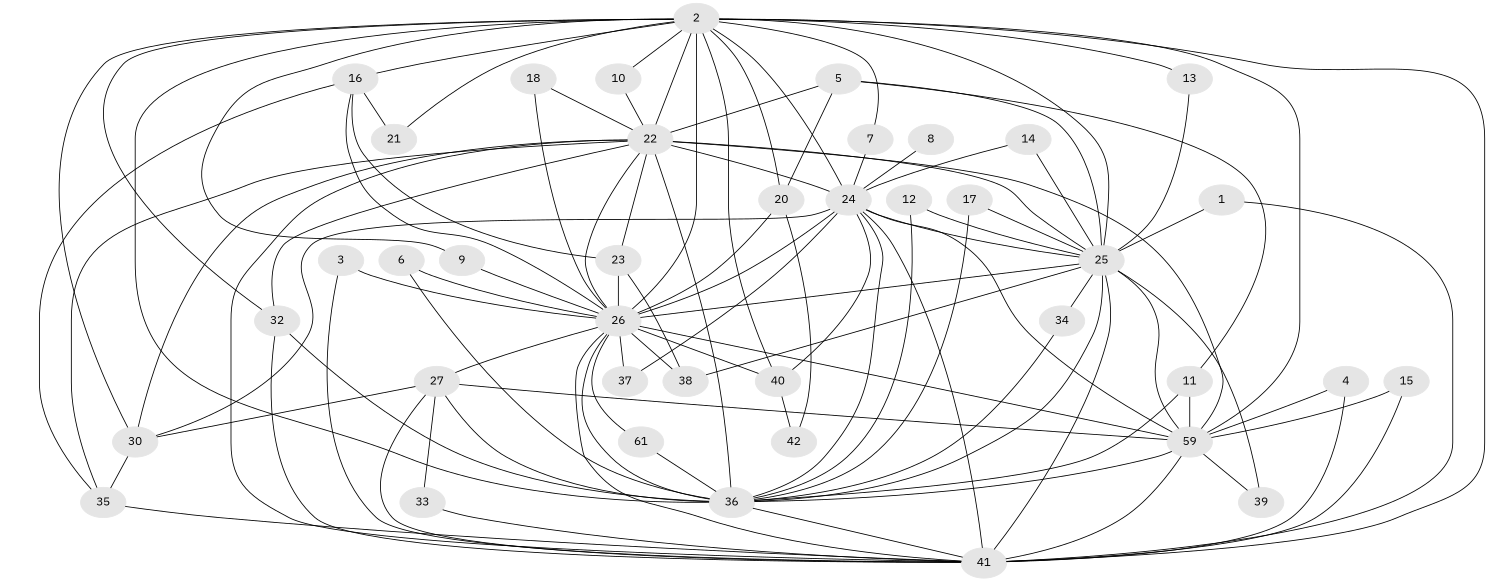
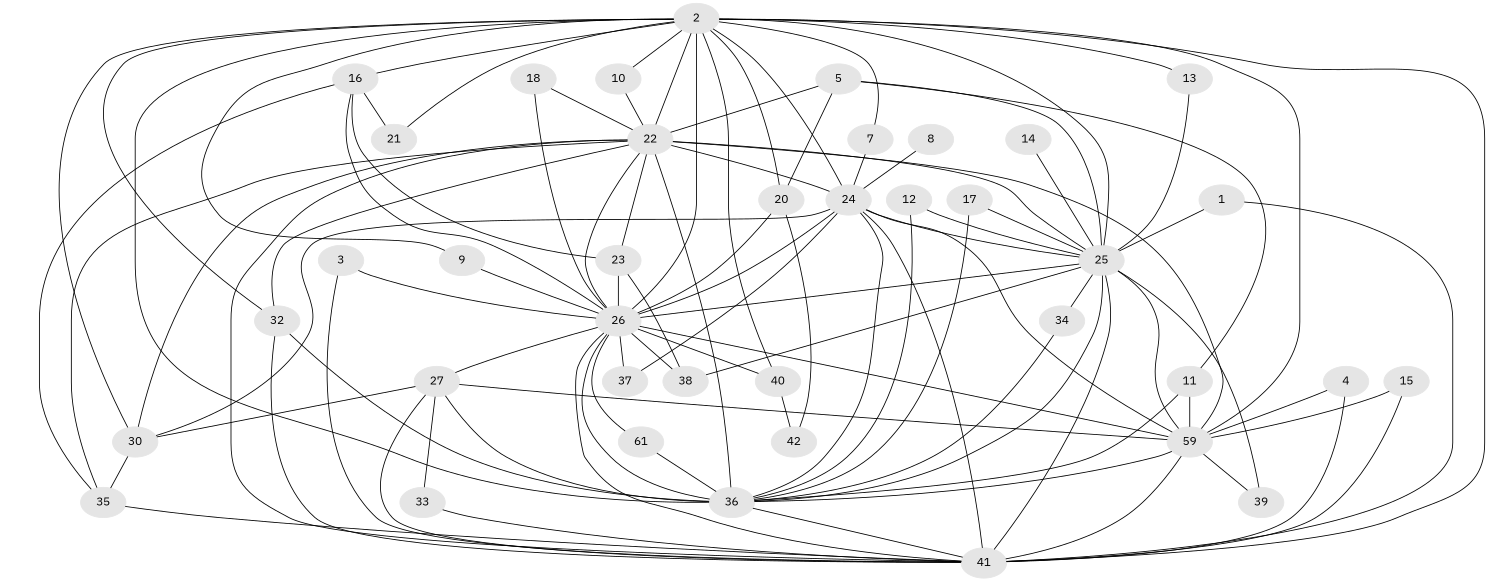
edge "14" -- "24": removed
node "6": removed
edge "24" -- "40": removed
